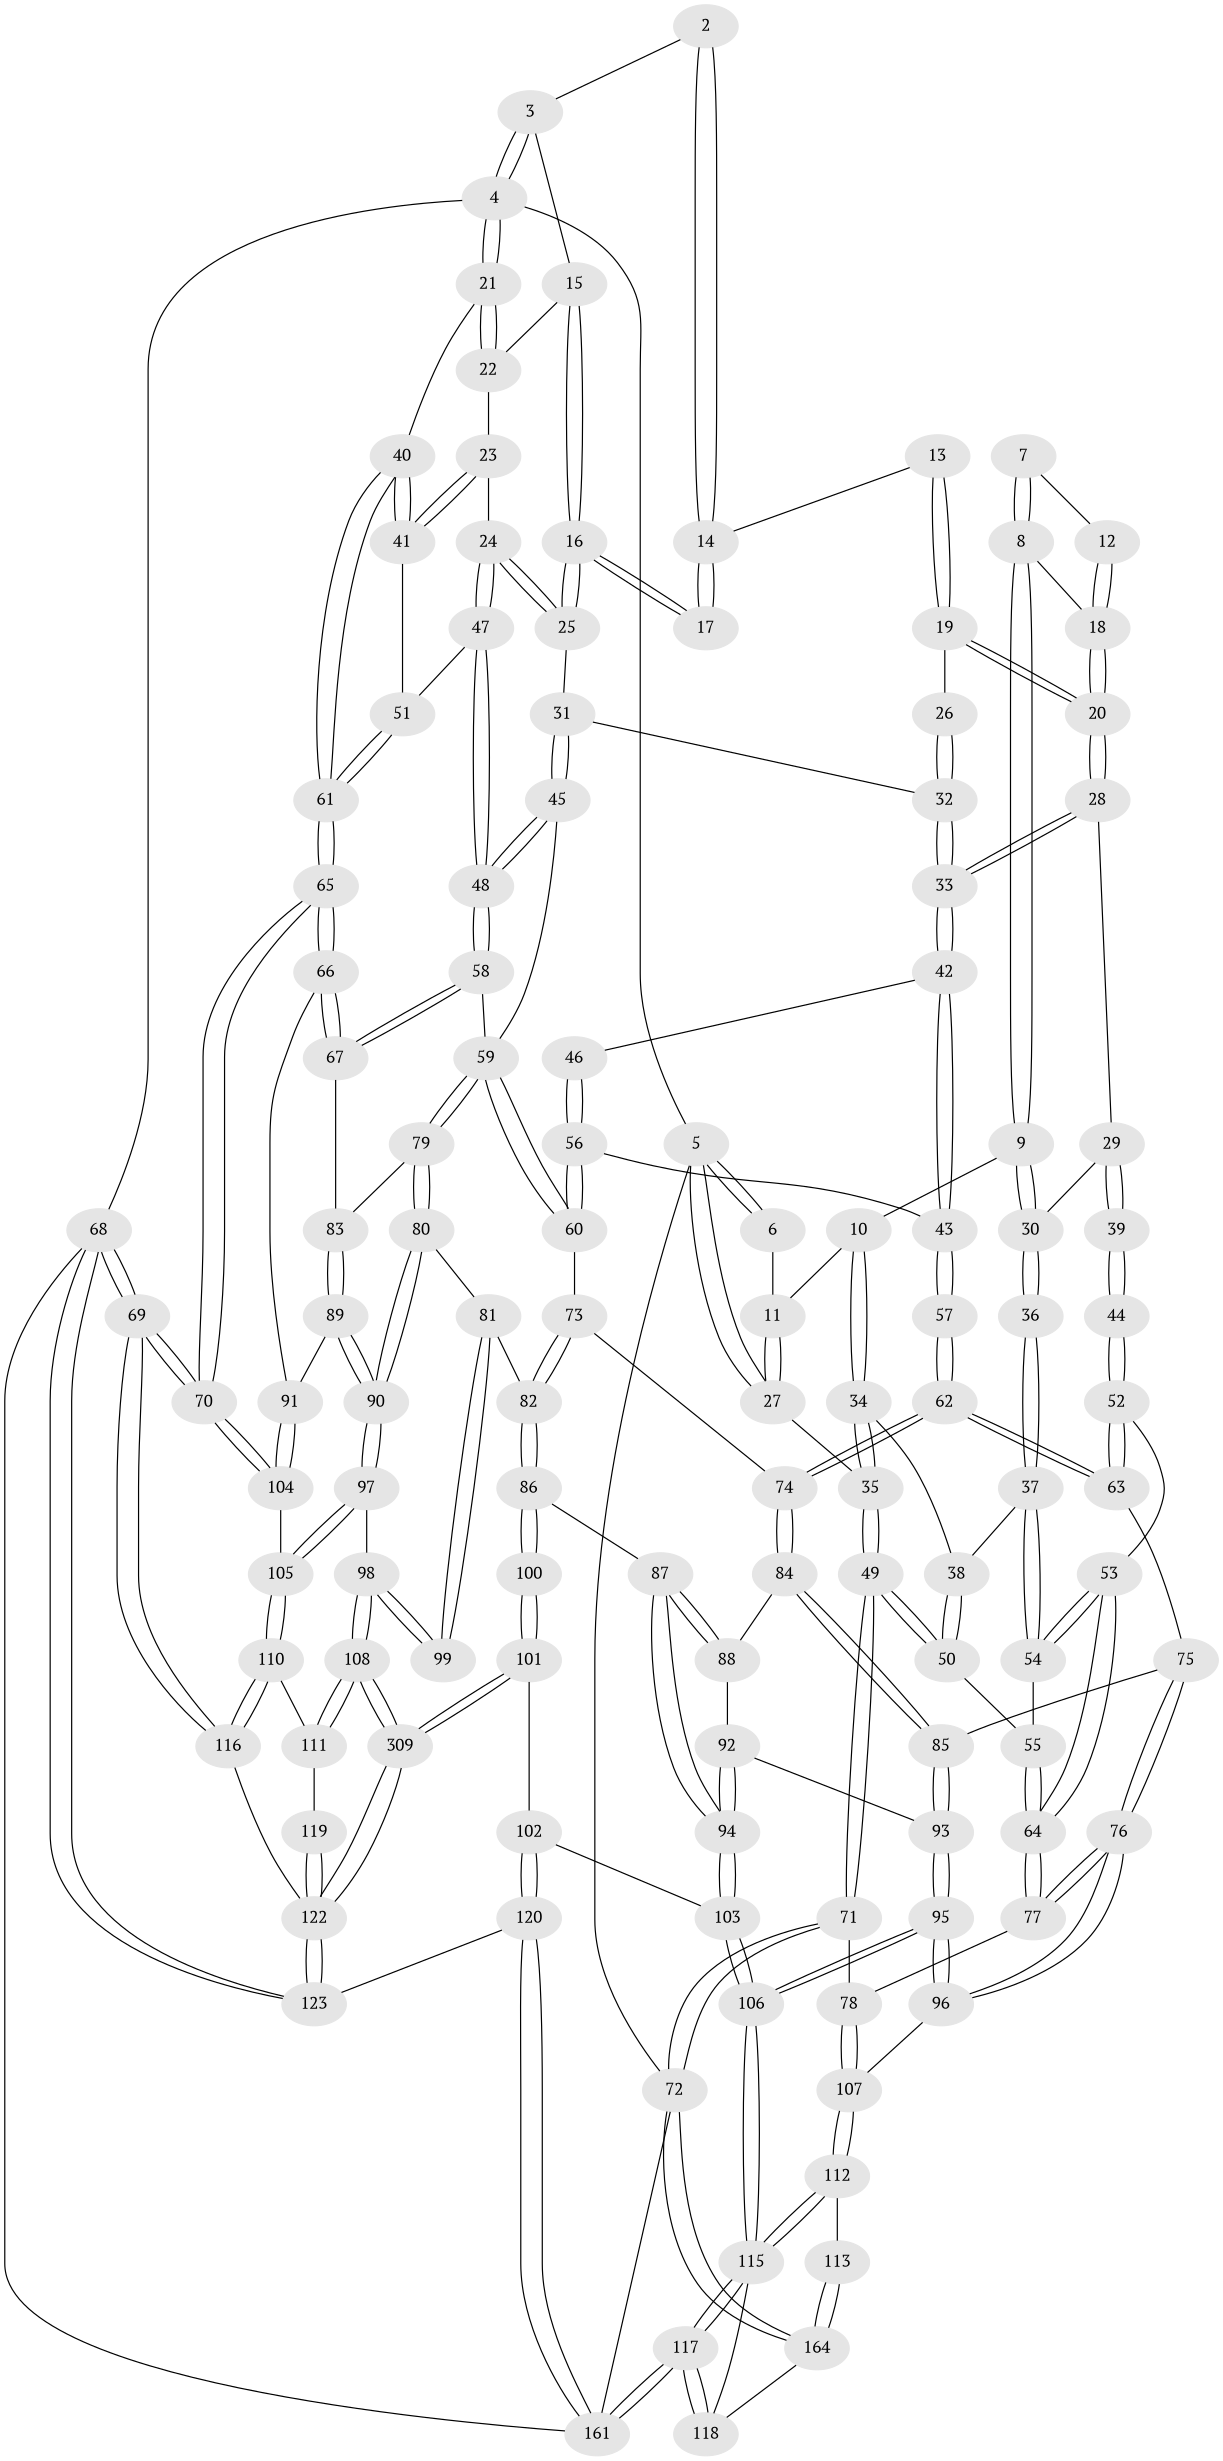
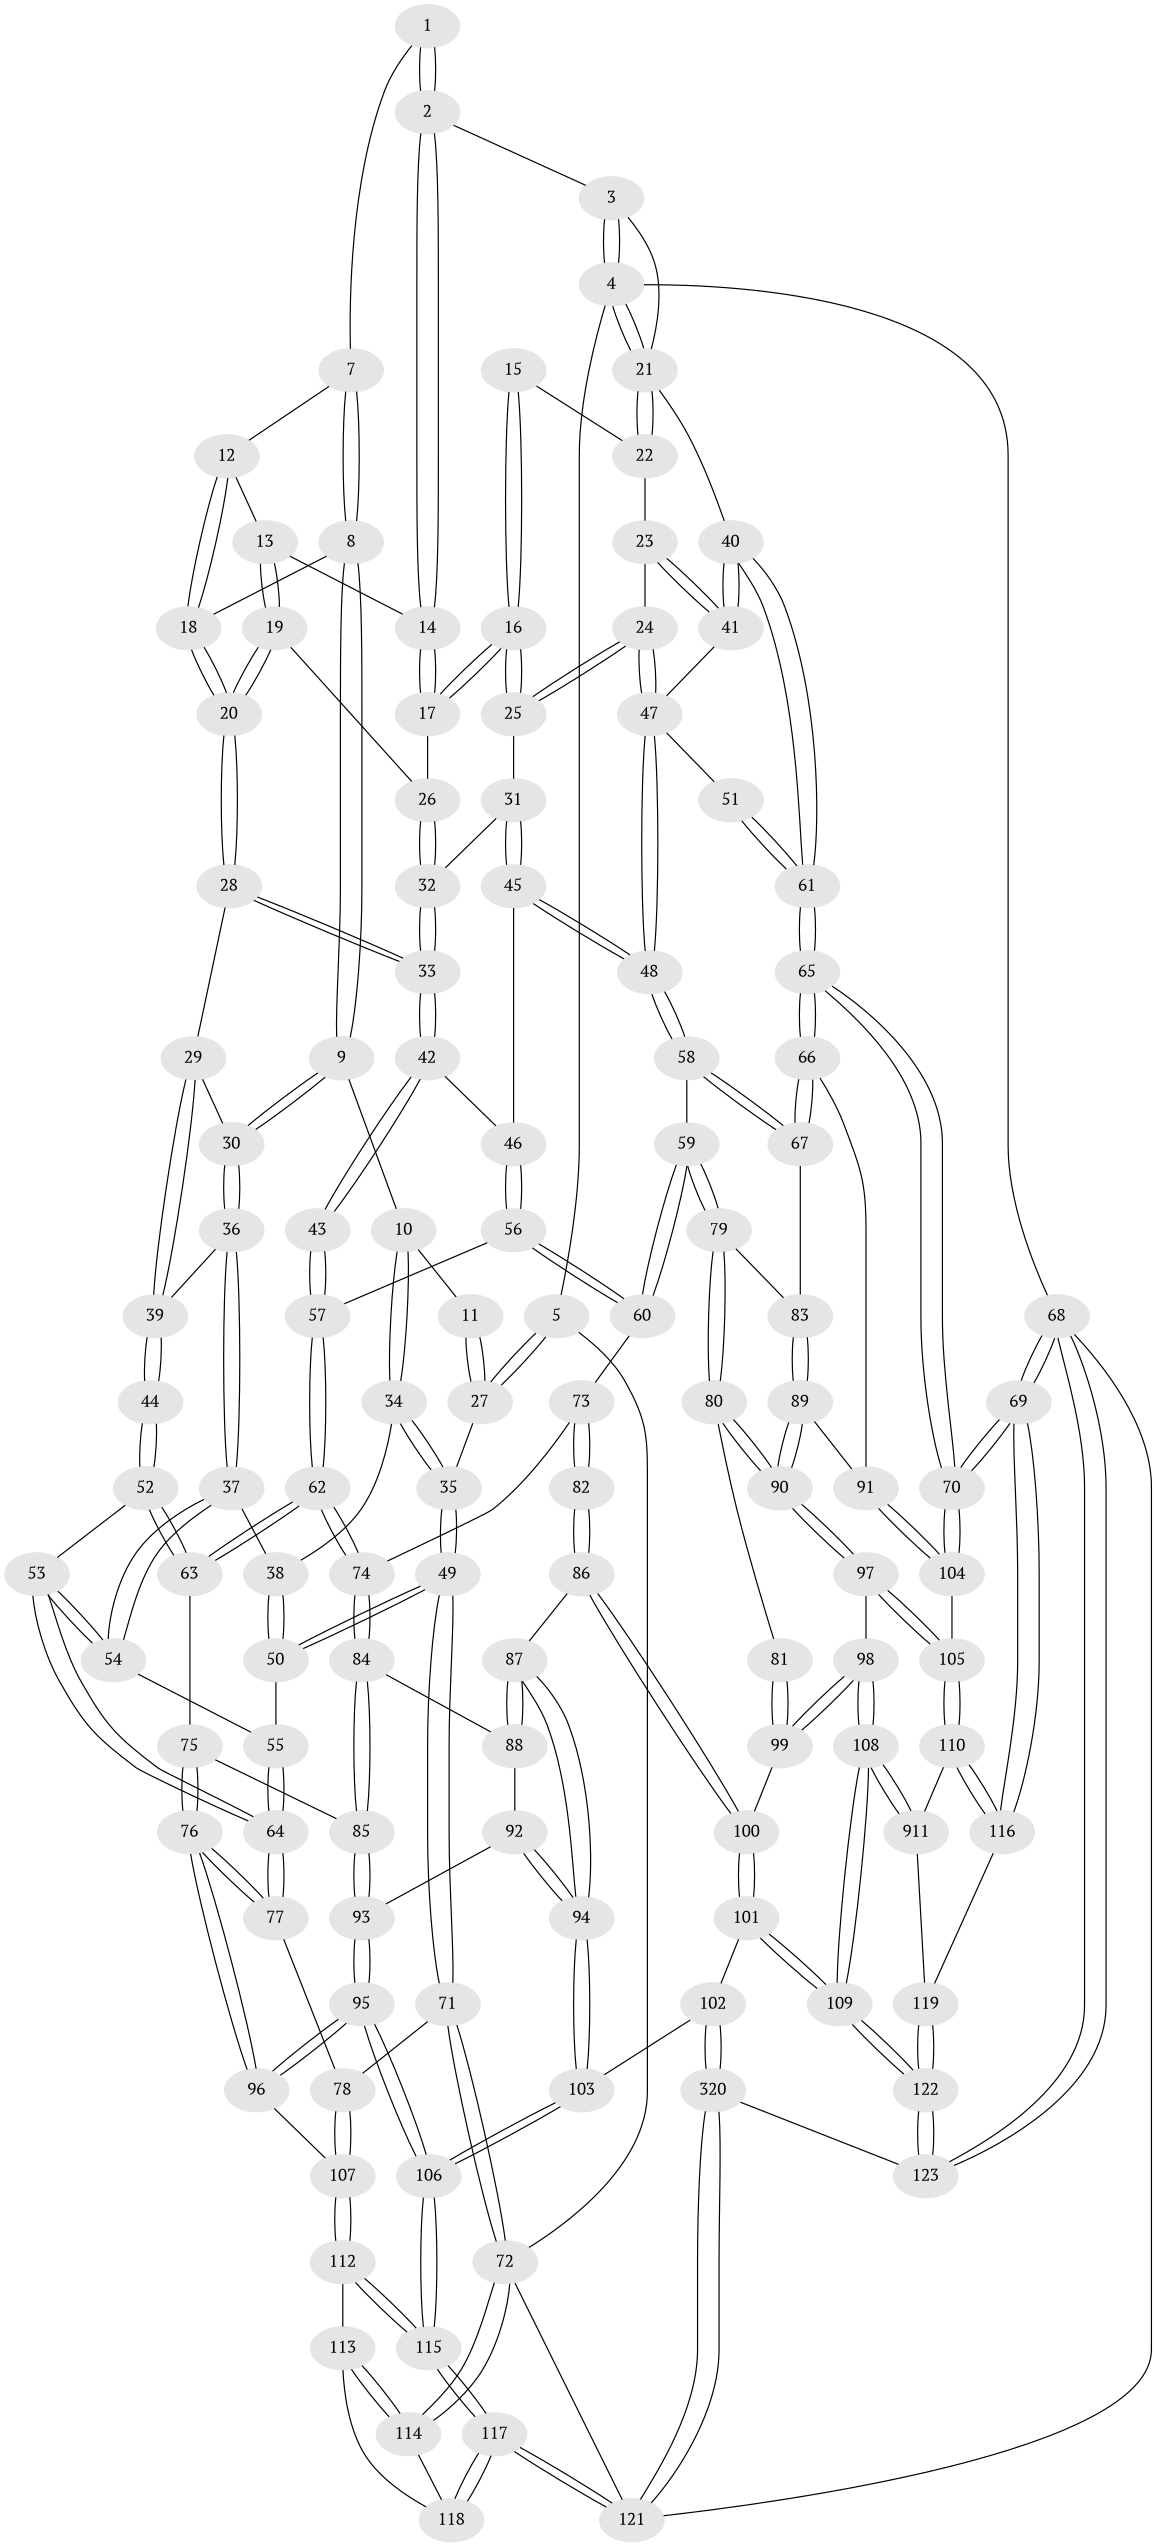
node "1": added
edge "3" -- "15": now "3" -- "21"
edge "12" -- "13": added
edge "41" -- "51": now "41" -- "47"
edge "17" -- "26": added
edge "45" -- "59": now "45" -- "46"
edge "56" -- "43": now "56" -- "57"
node "6": removed
edge "36" -- "39": added
edge "81" -- "82": removed
node "111": label "111" -> "911"
node "309": label "309" -> "109"
edge "99" -- "100": added
edge "116" -- "122": now "116" -- "119"
node "120": label "120" -> "320"
node "164": label "164" -> "114"
edge "115" -- "118": now "113" -- "118"
node "161": label "161" -> "121"
